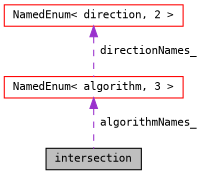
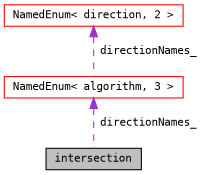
edge "intersection" -> "NamedEnum< algorithm, 3 >": label " algorithmNames_" -> " directionNames_"
